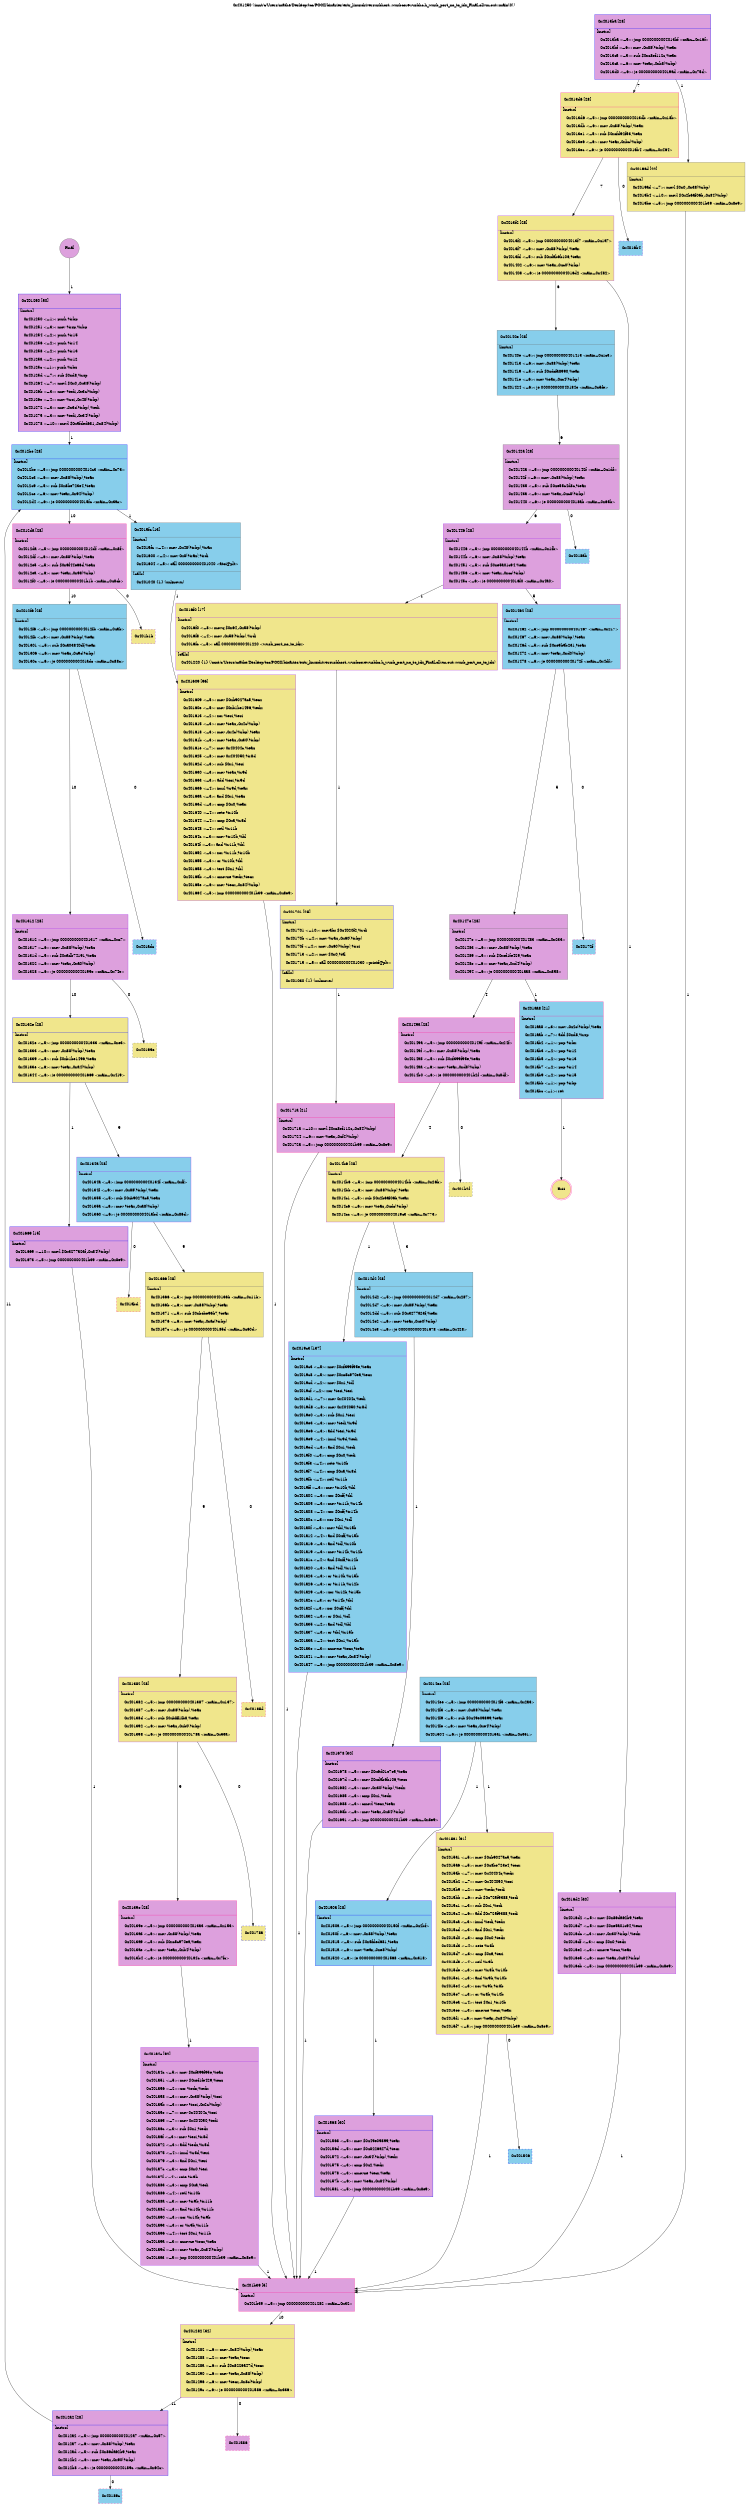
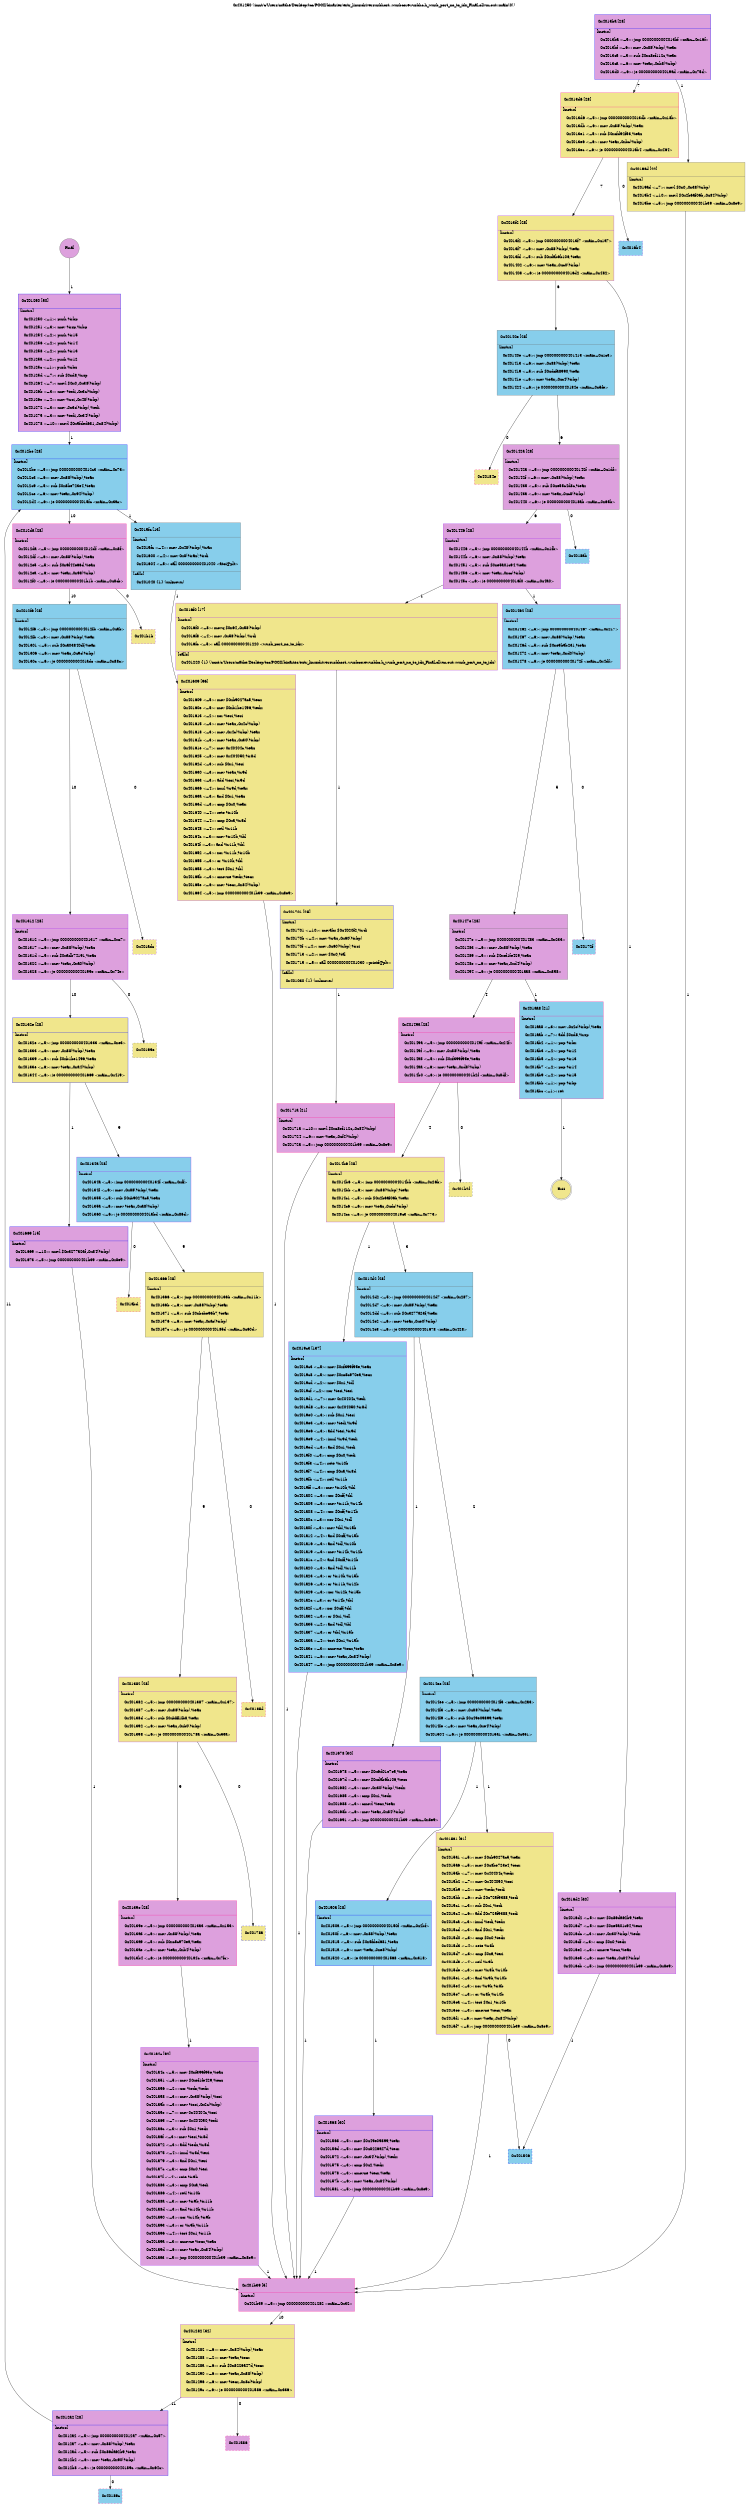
node "0x40184e": added
edge "0x401446 [28]" -> "0x401462 [28]": label " 5" -> " 1"
node "0x401adc": fillcolor skyblue -> khaki
node "Exit": color deeppink -> gray40
edge "0x4014d2 [28]" -> "0x4014ee [28]": added, label "2"
edge "0x4016d2 [30]" -> "0x401b39 [5]": now "0x4016d2 [30]" -> "0x401526"
